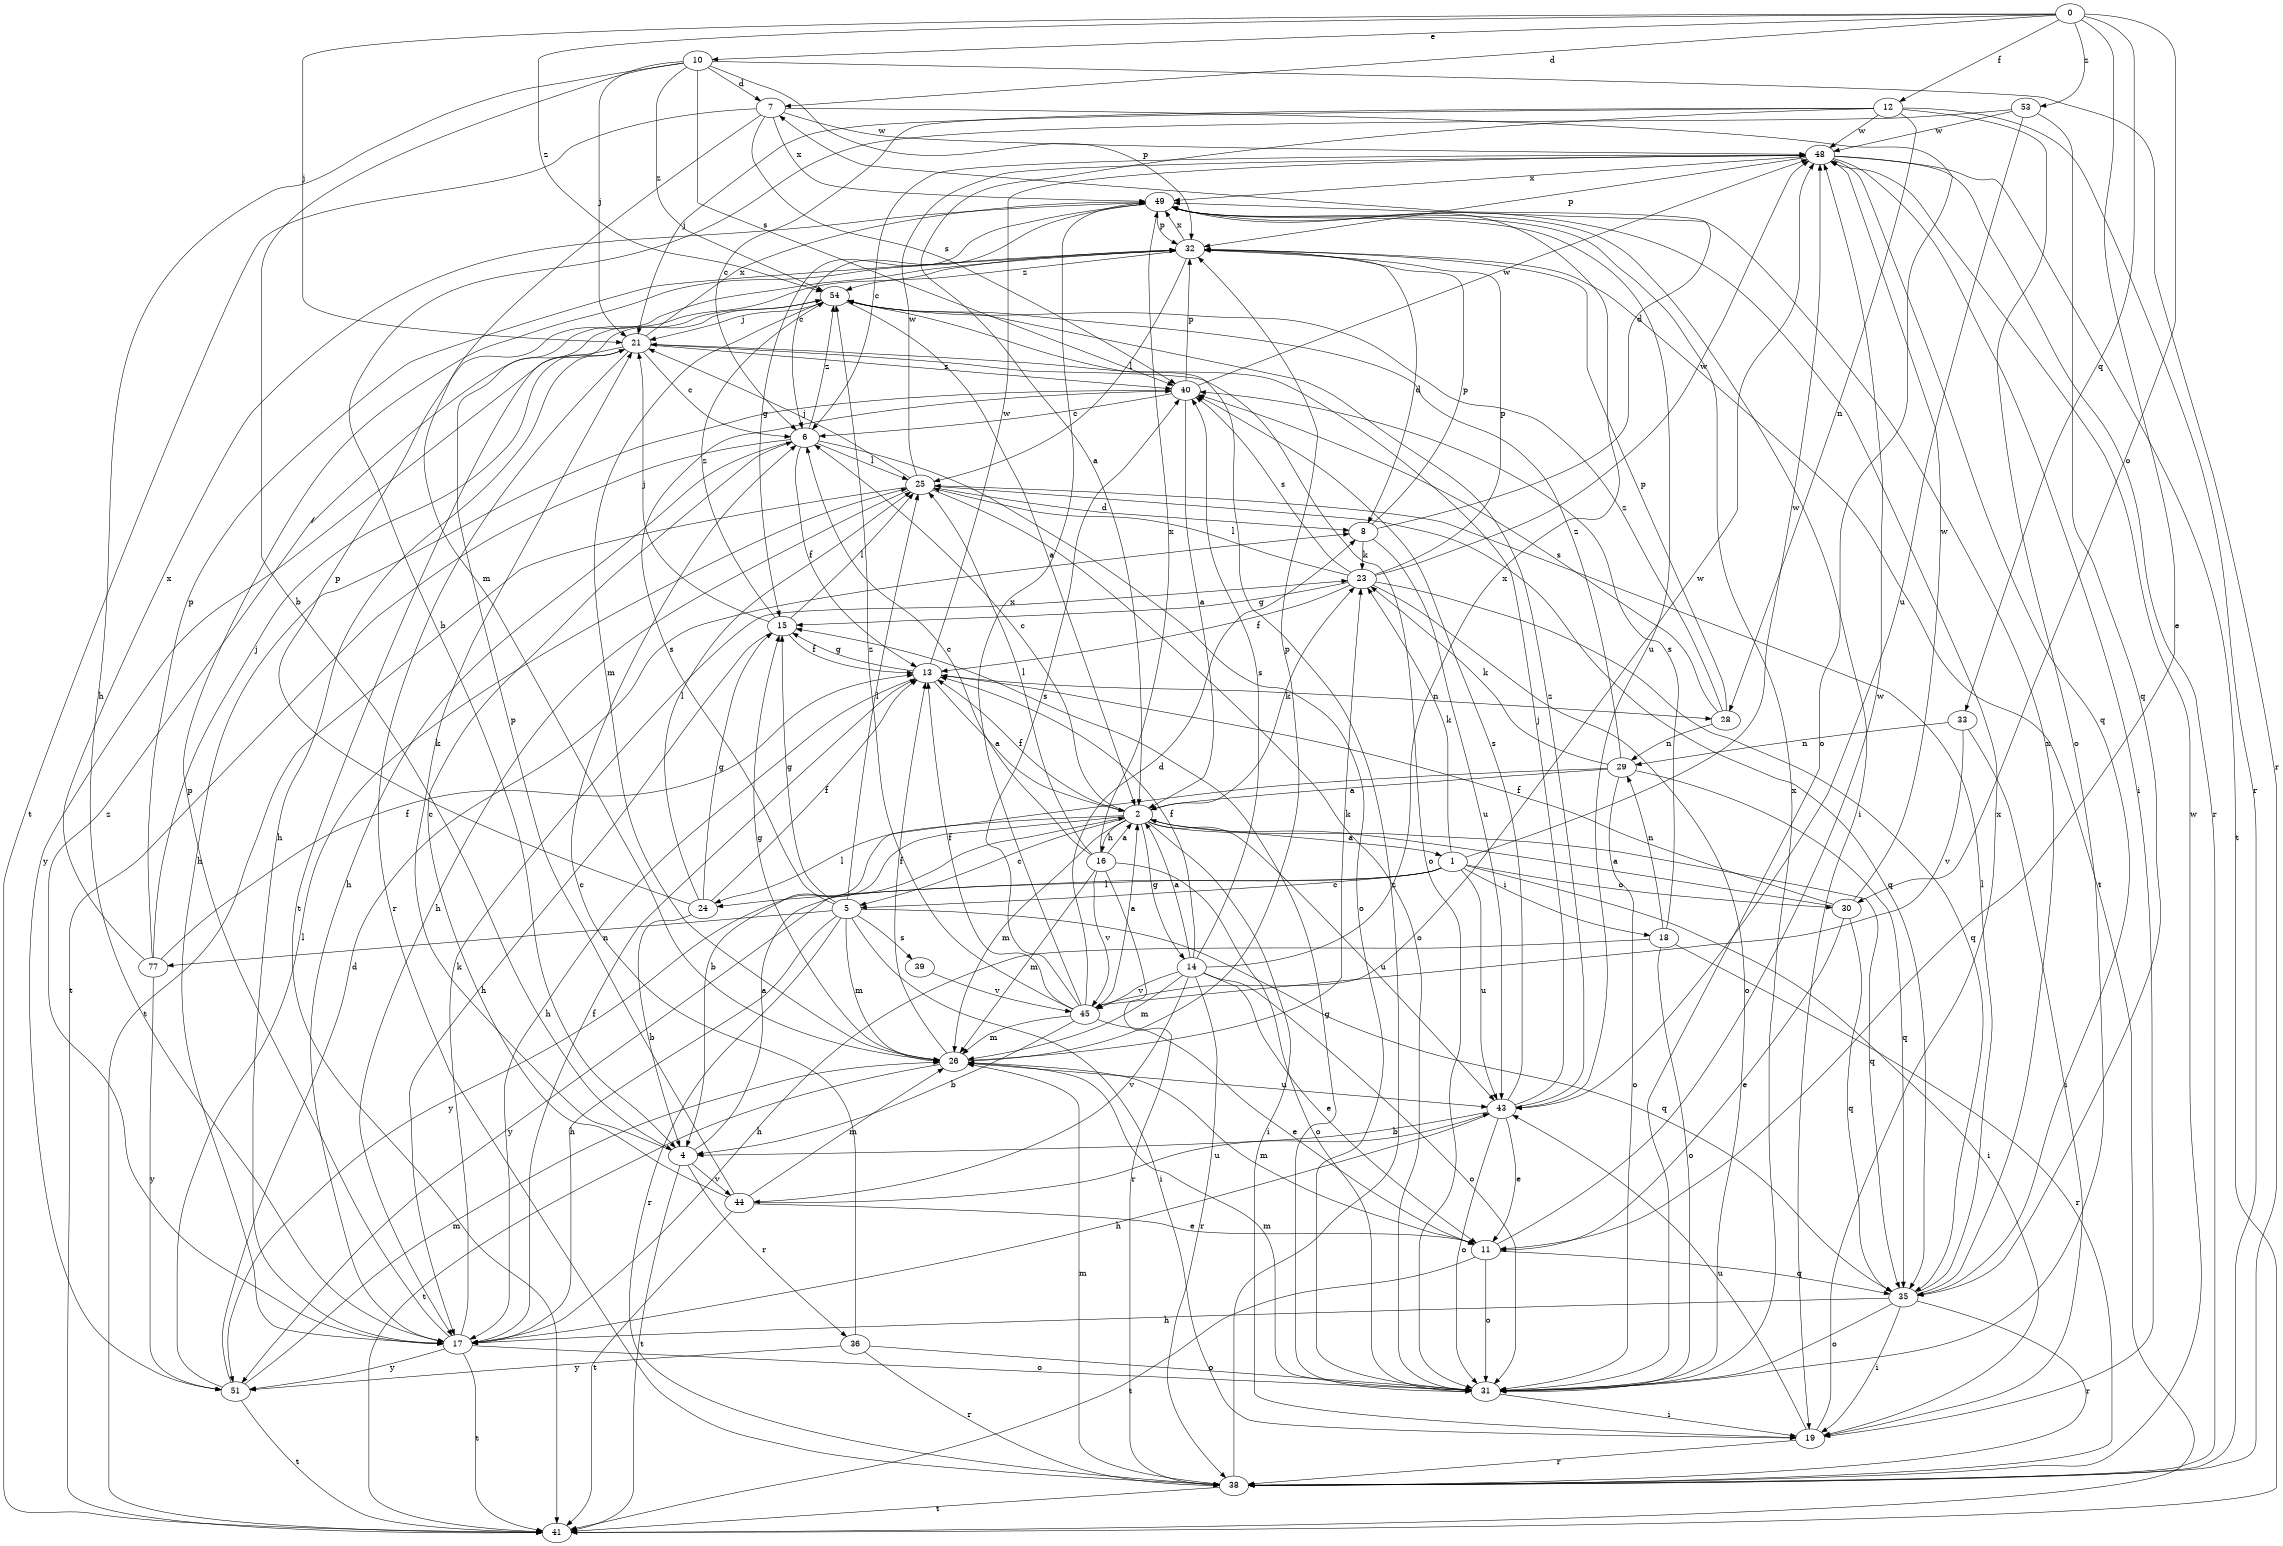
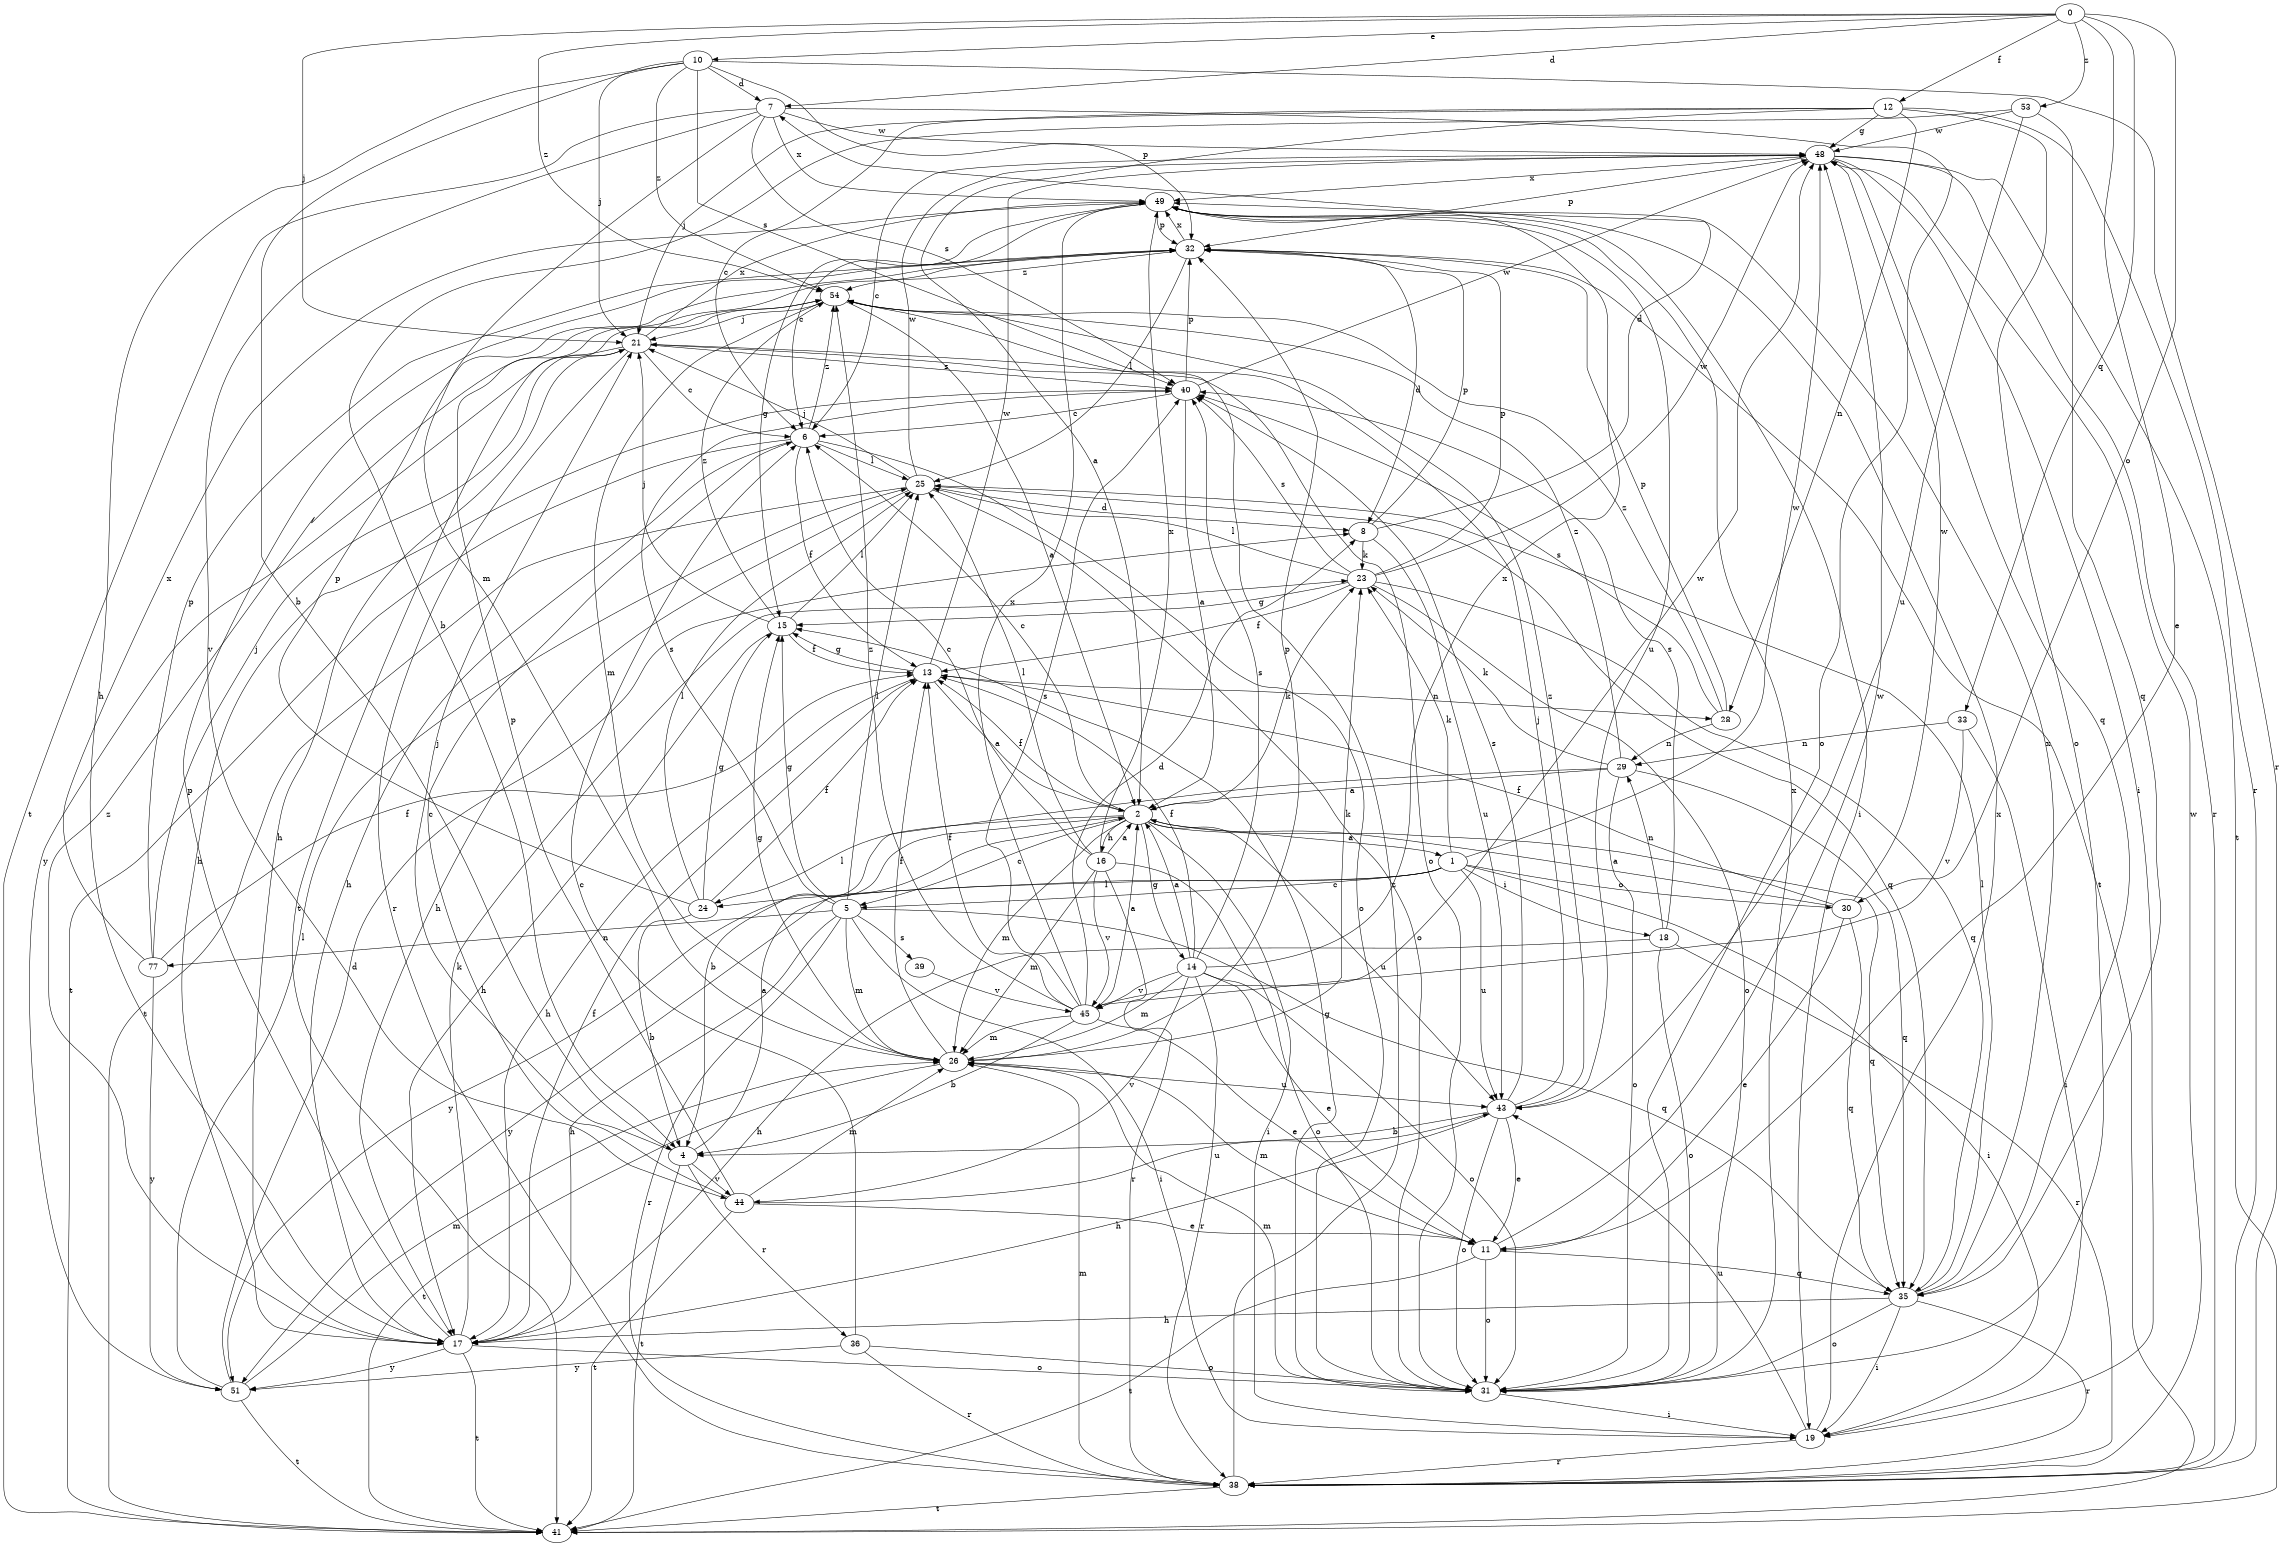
edge "12" -> "48": label "w" -> "g"
edge "7" -> "44": added, label "v"
edge "4" -> "21": label "k" -> "j"
